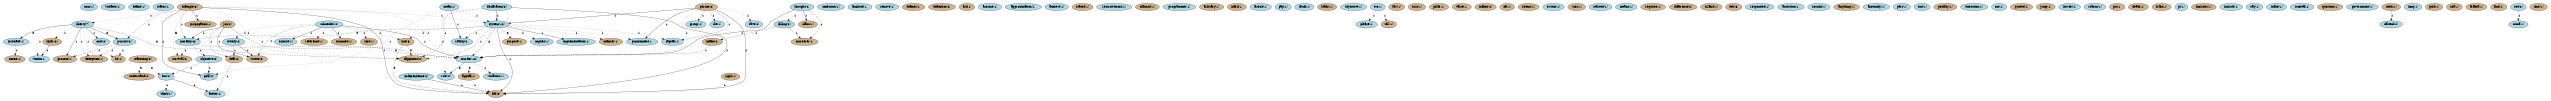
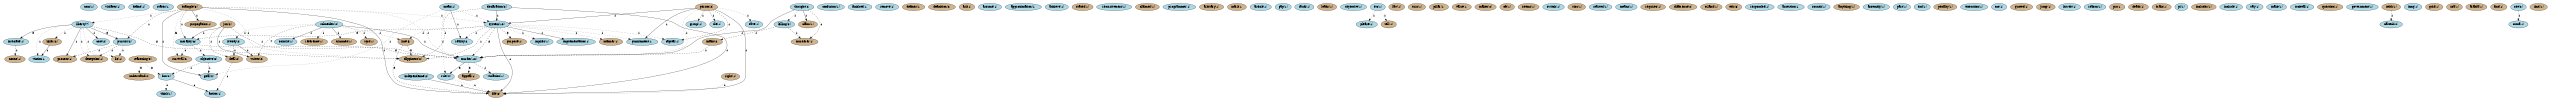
node "save(8)": label "save(8)" -> "save(1)"
